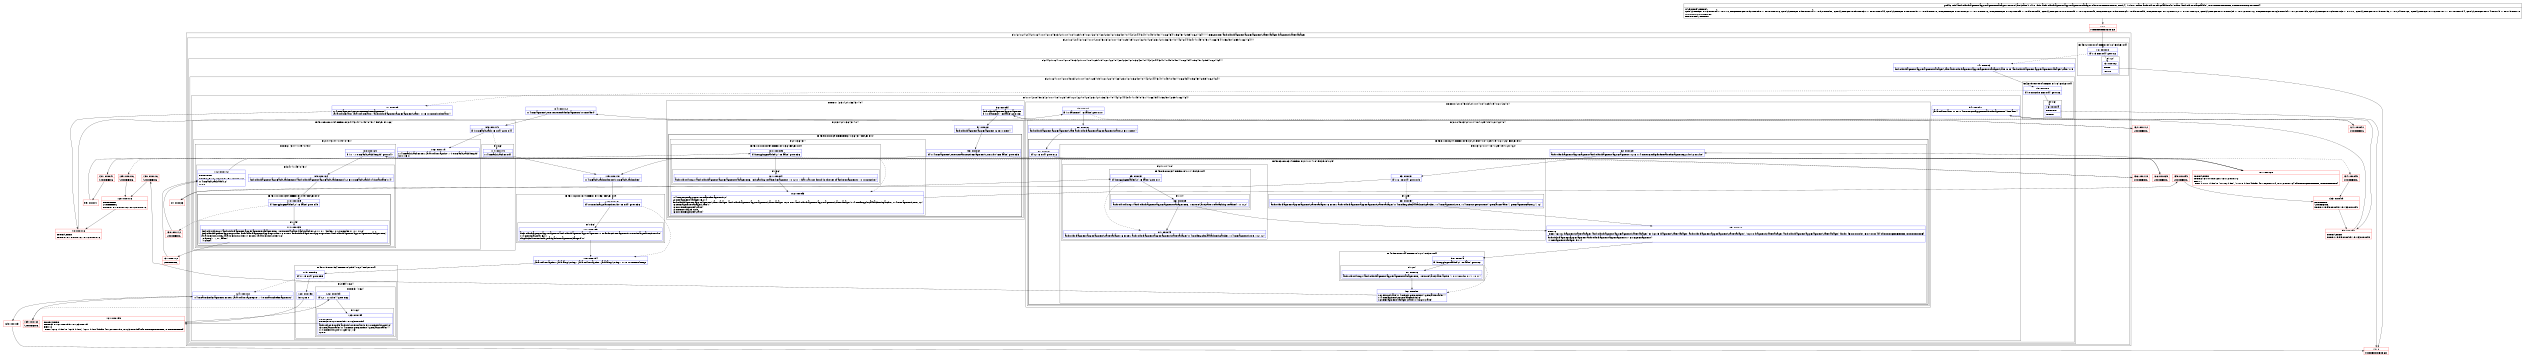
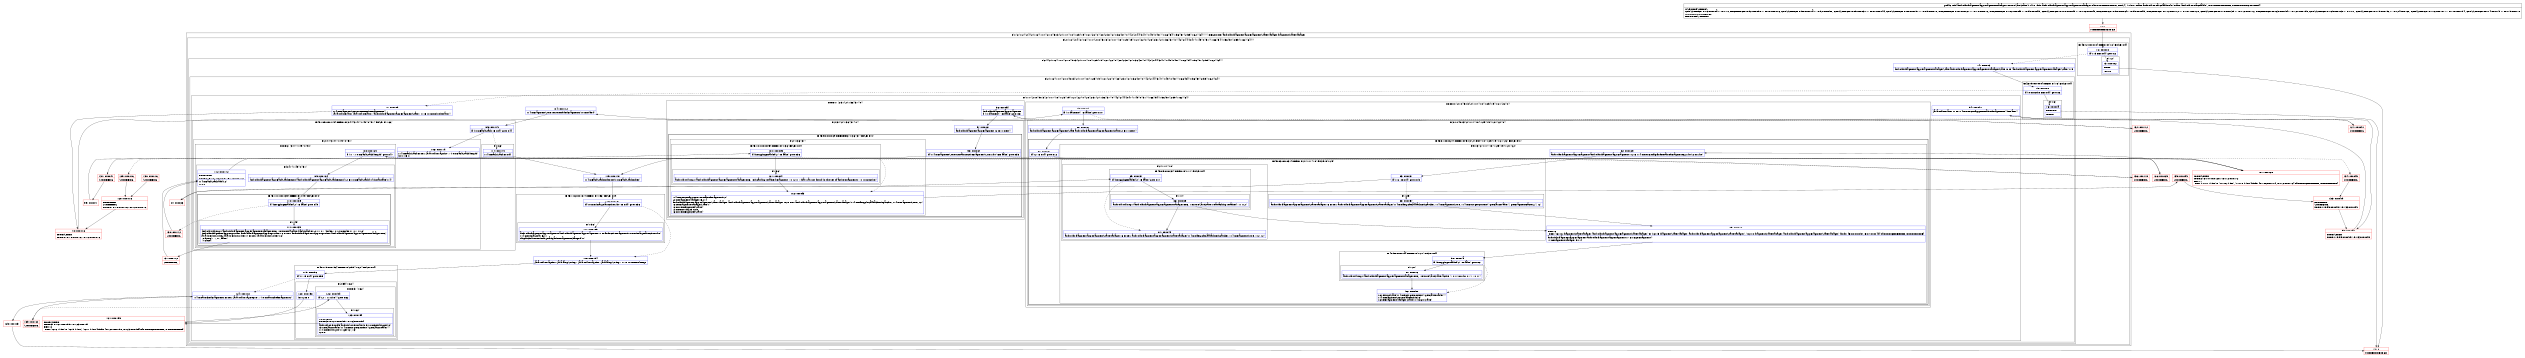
edge "92: 0x0098" -> "130: 0x0016": removed
